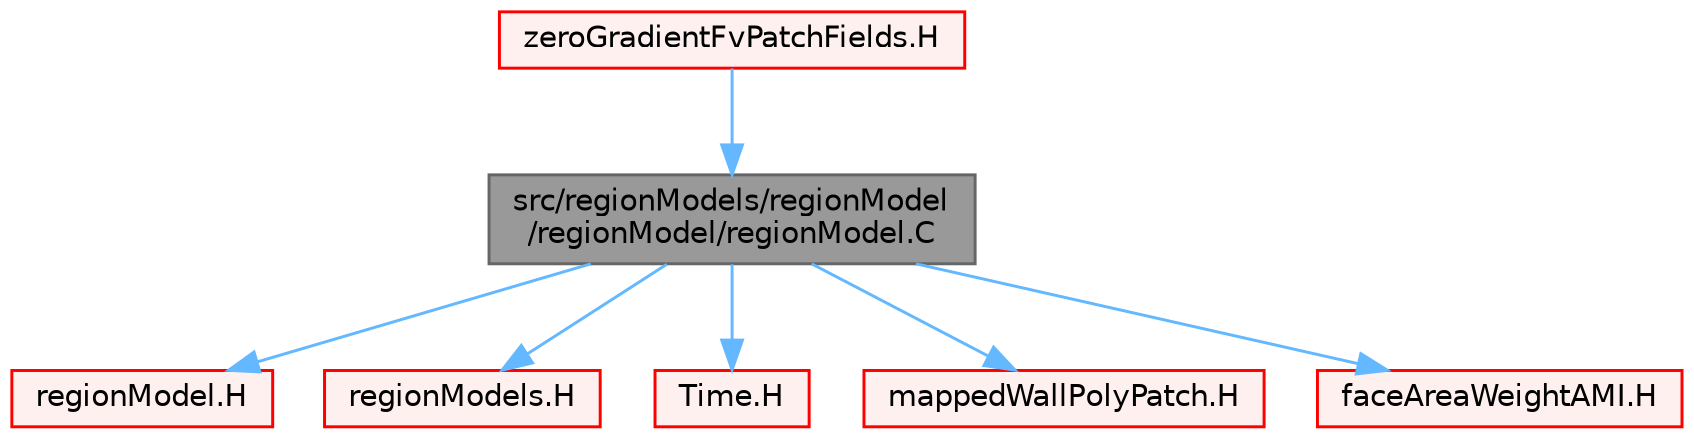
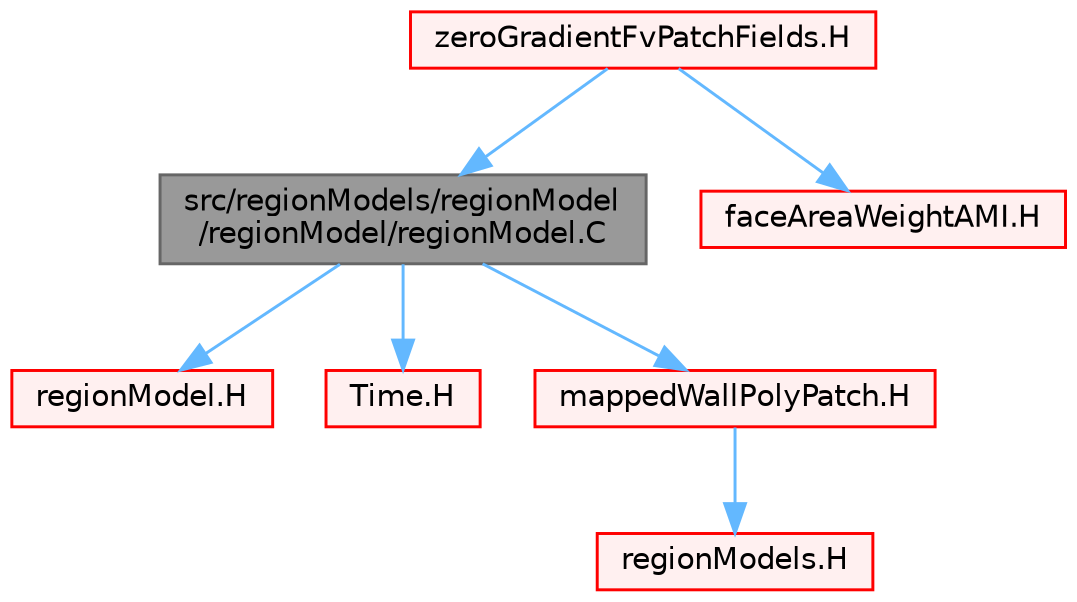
edge "src/regionModels/regionModel /regionModel/regionModel.C" -> "regionModels.H": now "mappedWallPolyPatch.H" -> "regionModels.H"
edge "src/regionModels/regionModel /regionModel/regionModel.C" -> "faceAreaWeightAMI.H": now "zeroGradientFvPatchFields.H" -> "faceAreaWeightAMI.H"
